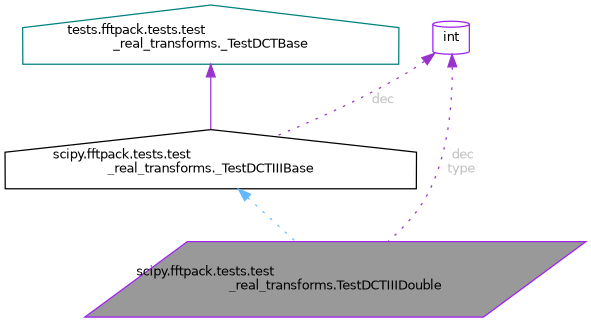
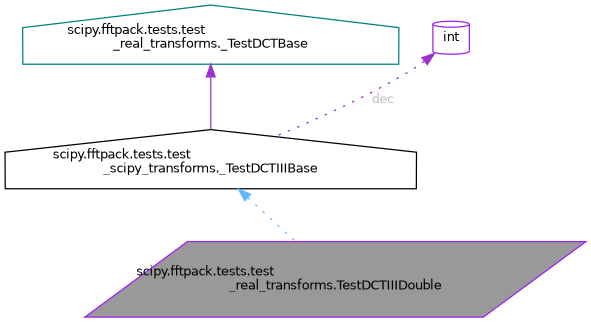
node "tests.fftpack.tests.test _real_transforms._TestDCTBase": label "tests.fftpack.tests.test _real_transforms._TestDCTBase" -> "scipy.fftpack.tests.test _real_transforms._TestDCTBase"
node "scipy.fftpack.tests.test _real_transforms._TestDCTIIIBase": label "scipy.fftpack.tests.test _real_transforms._TestDCTIIIBase" -> "scipy.fftpack.tests.test _scipy_transforms._TestDCTIIIBase"
edge "scipy.fftpack.tests.test _real_transforms.TestDCTIIIDouble" -> "int": removed, label "dec type"
